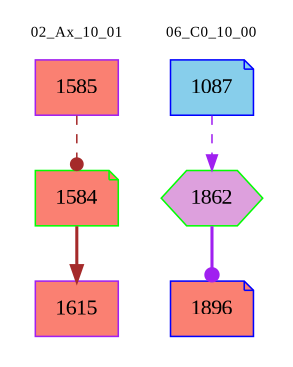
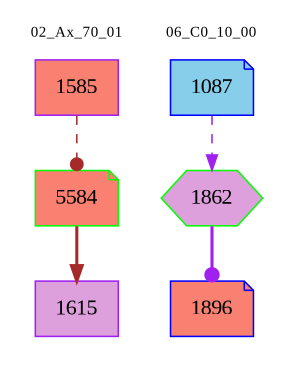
cluster "02_Ax_10_01": label "02_Ax_10_01" -> "02_Ax_70_01"
node "1584": label "1584" -> "5584"
node "1615": fillcolor salmon -> plum
